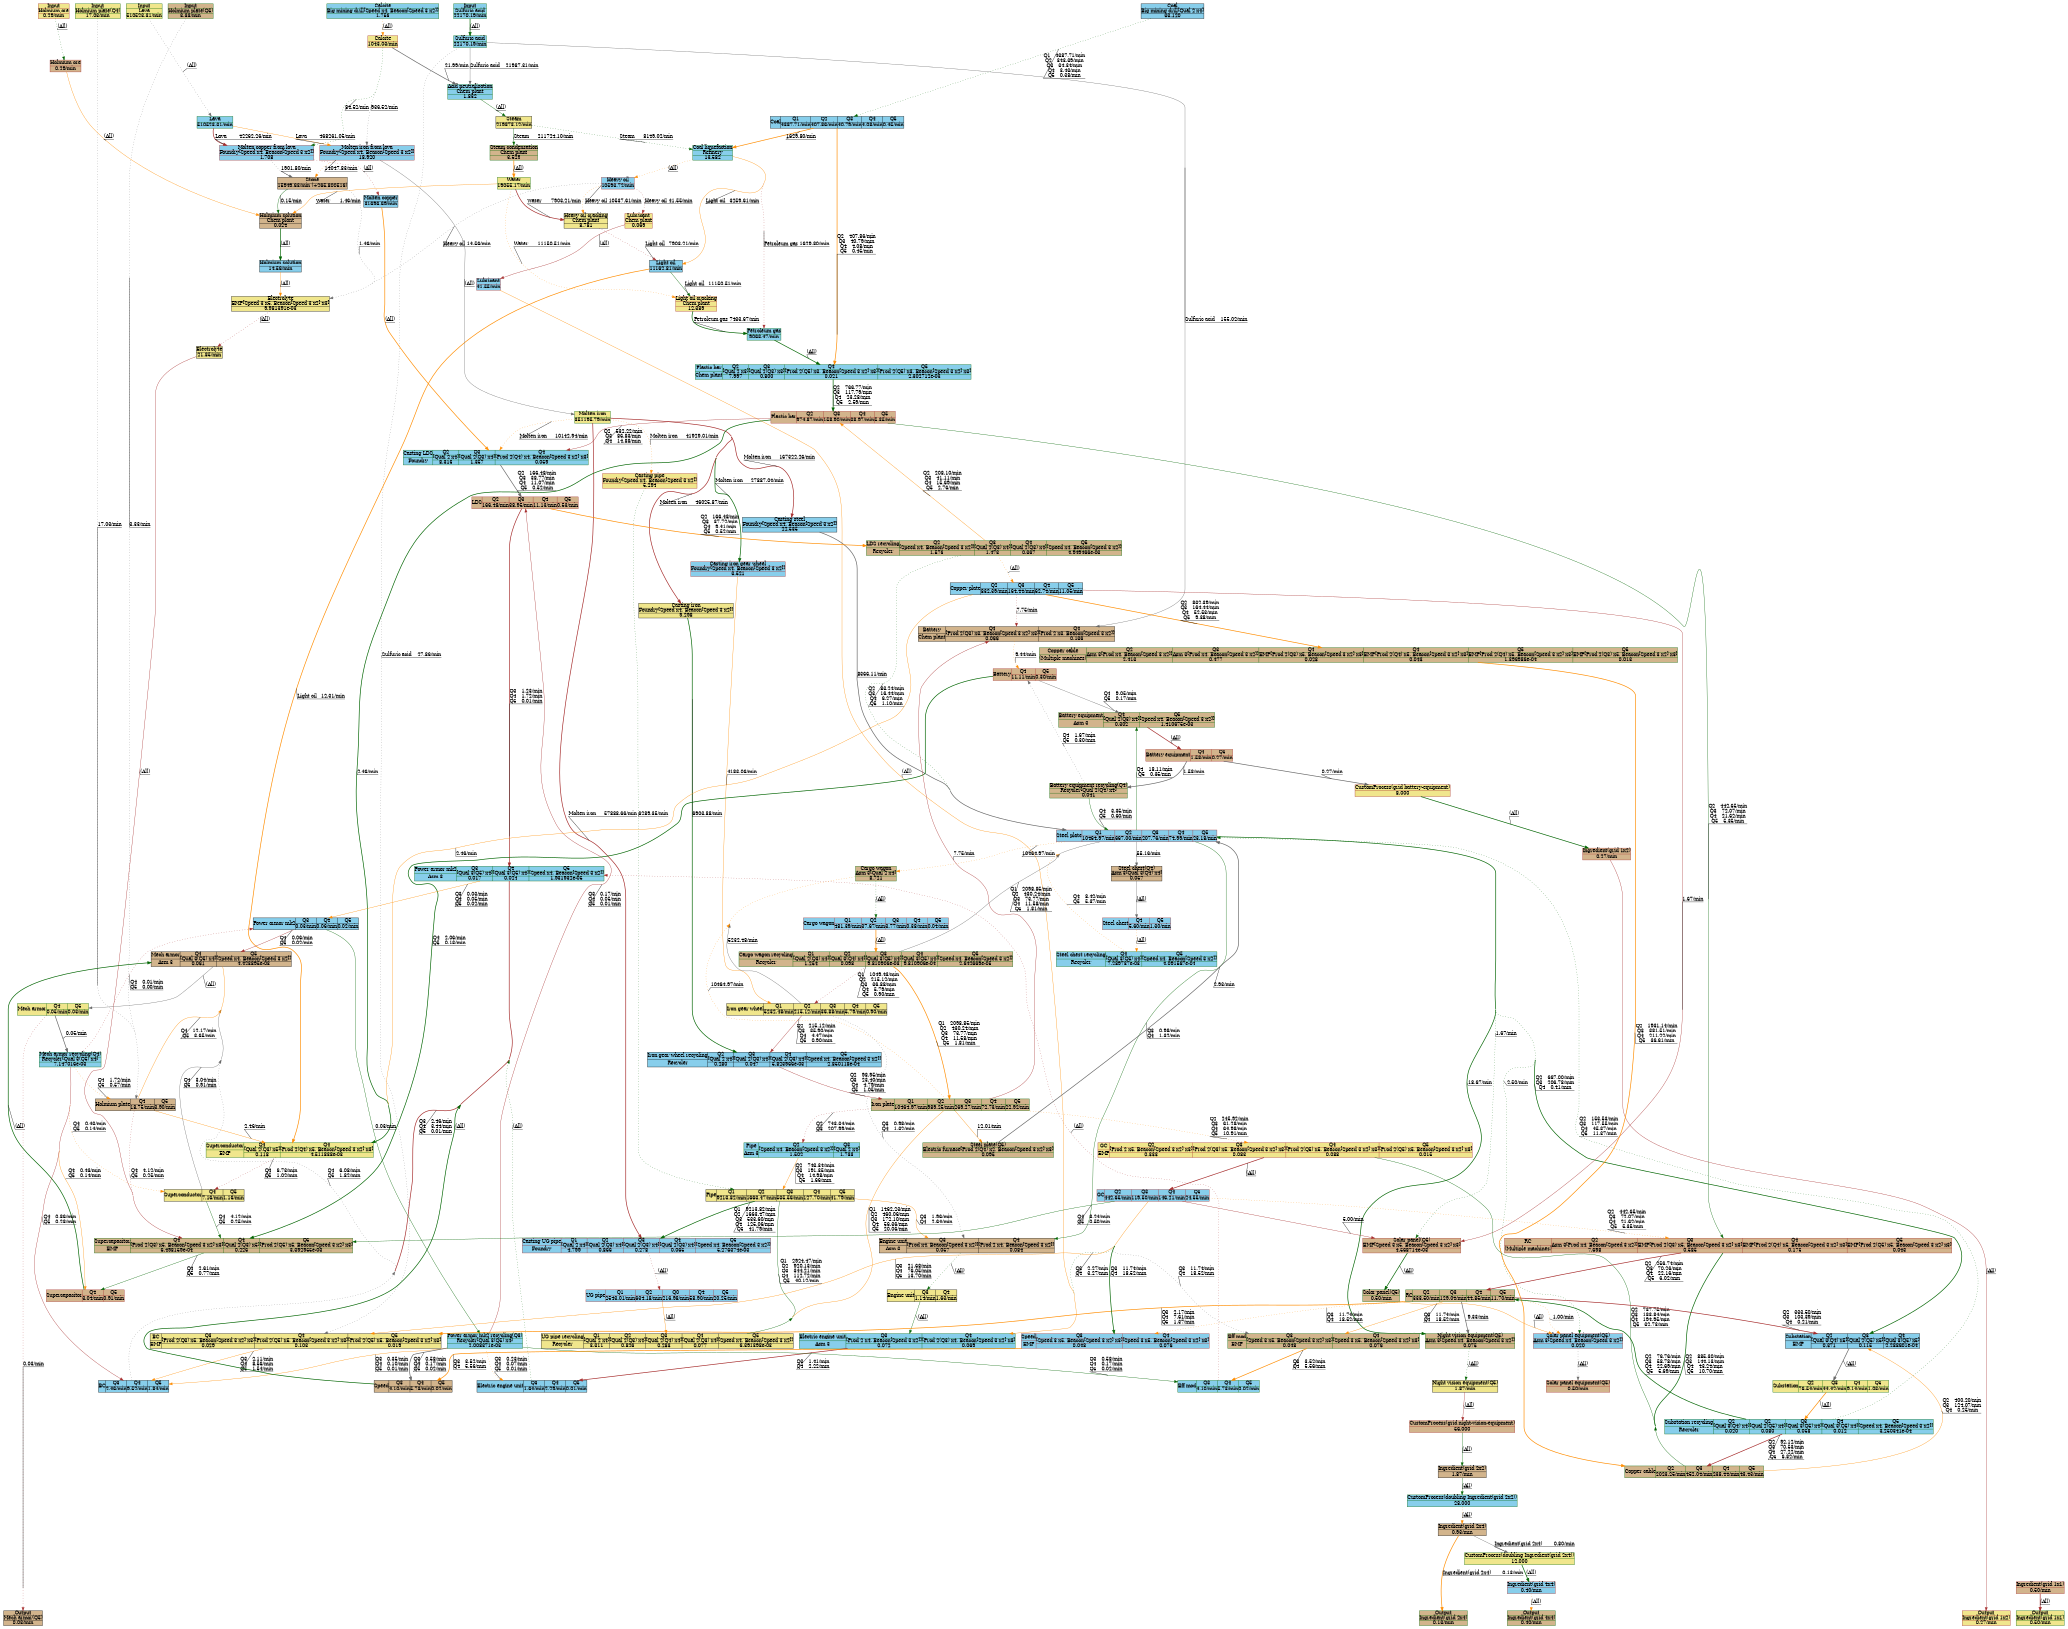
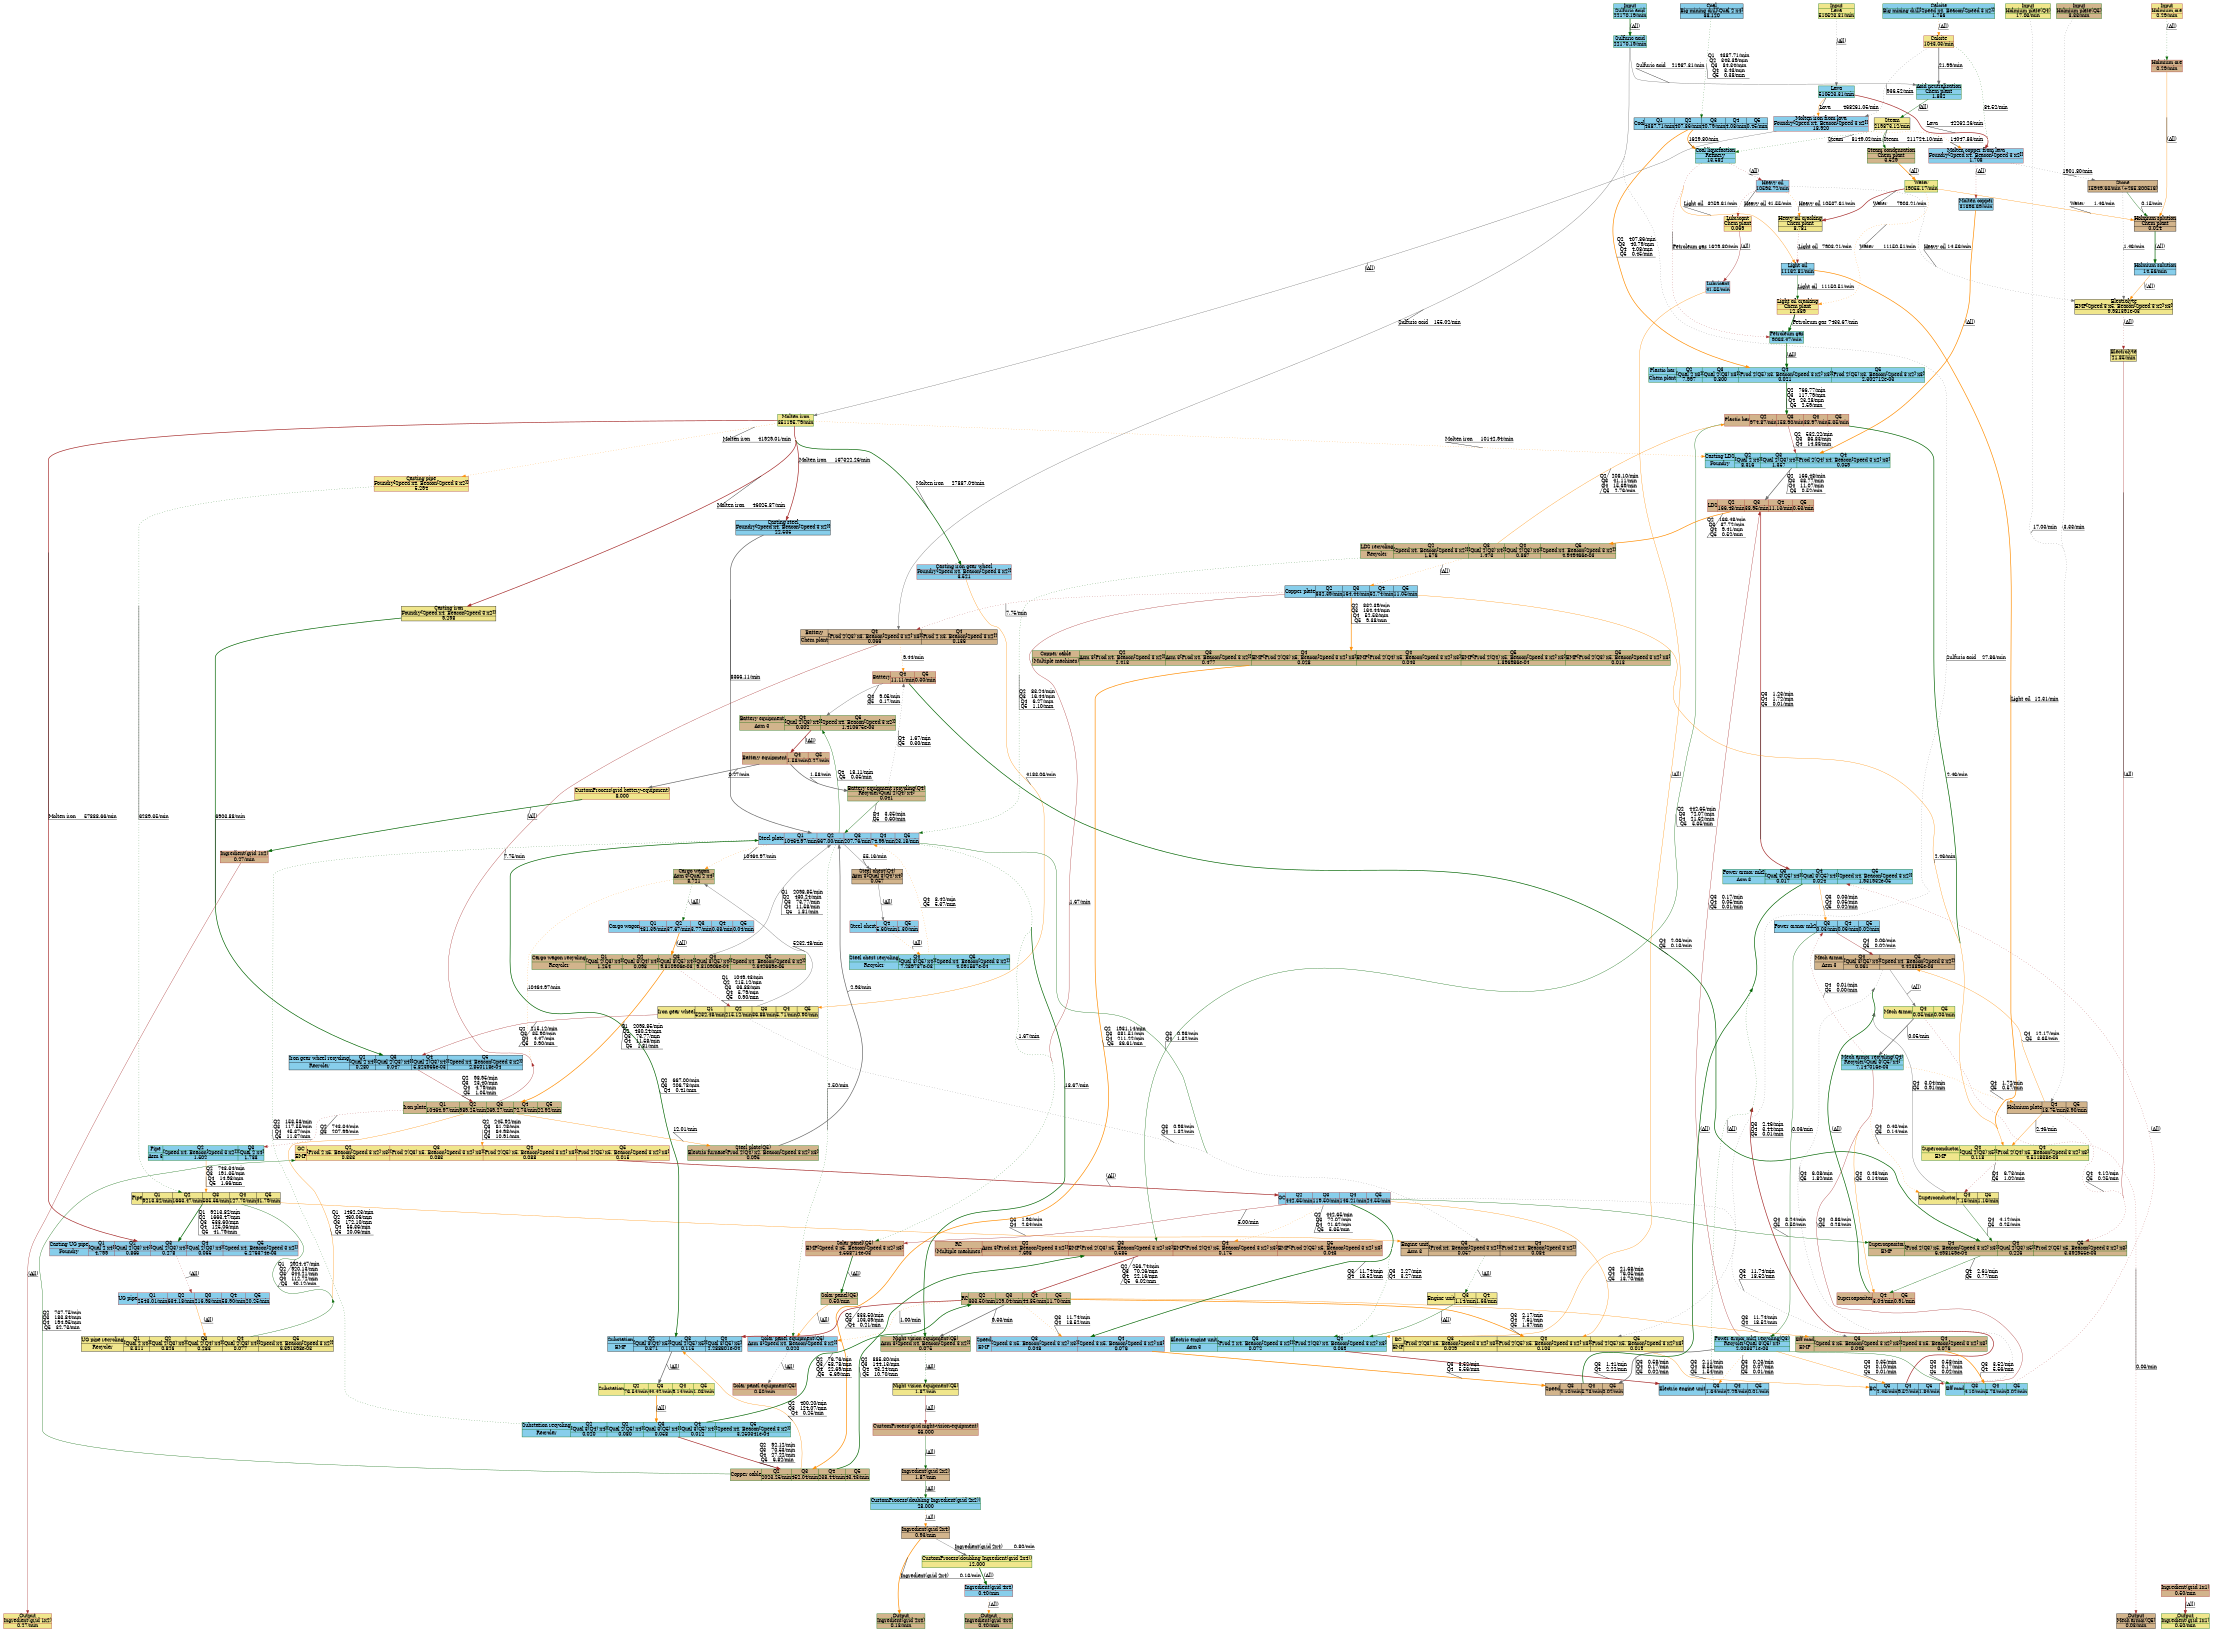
edge "Molten iron from lava" -> "Stone": now "Molten iron from lava" -> "Molten copper from lava"
edge "Coal liquefaction" -> "Heavy oil": color darkorange -> brown
node "Iron gear wheel": text "5.79/min" -> "5.71/min"
